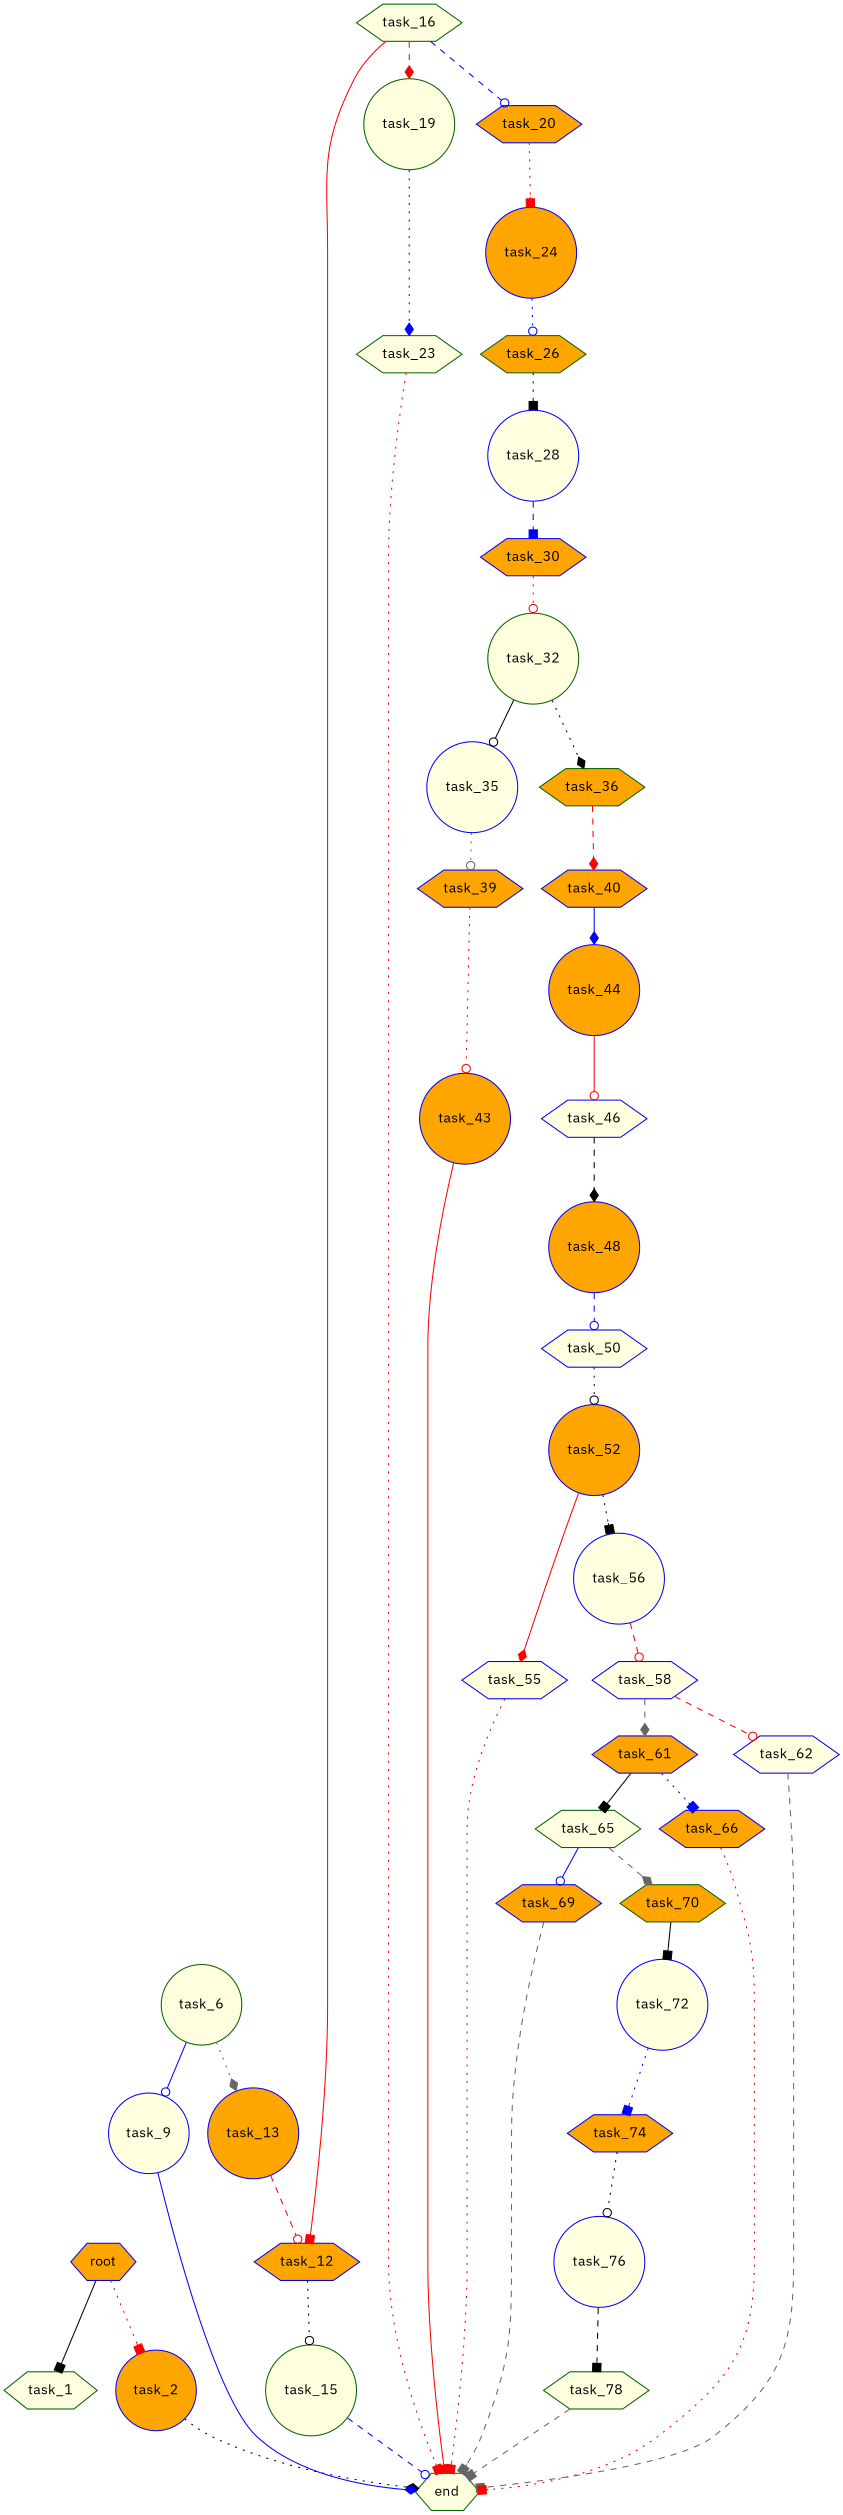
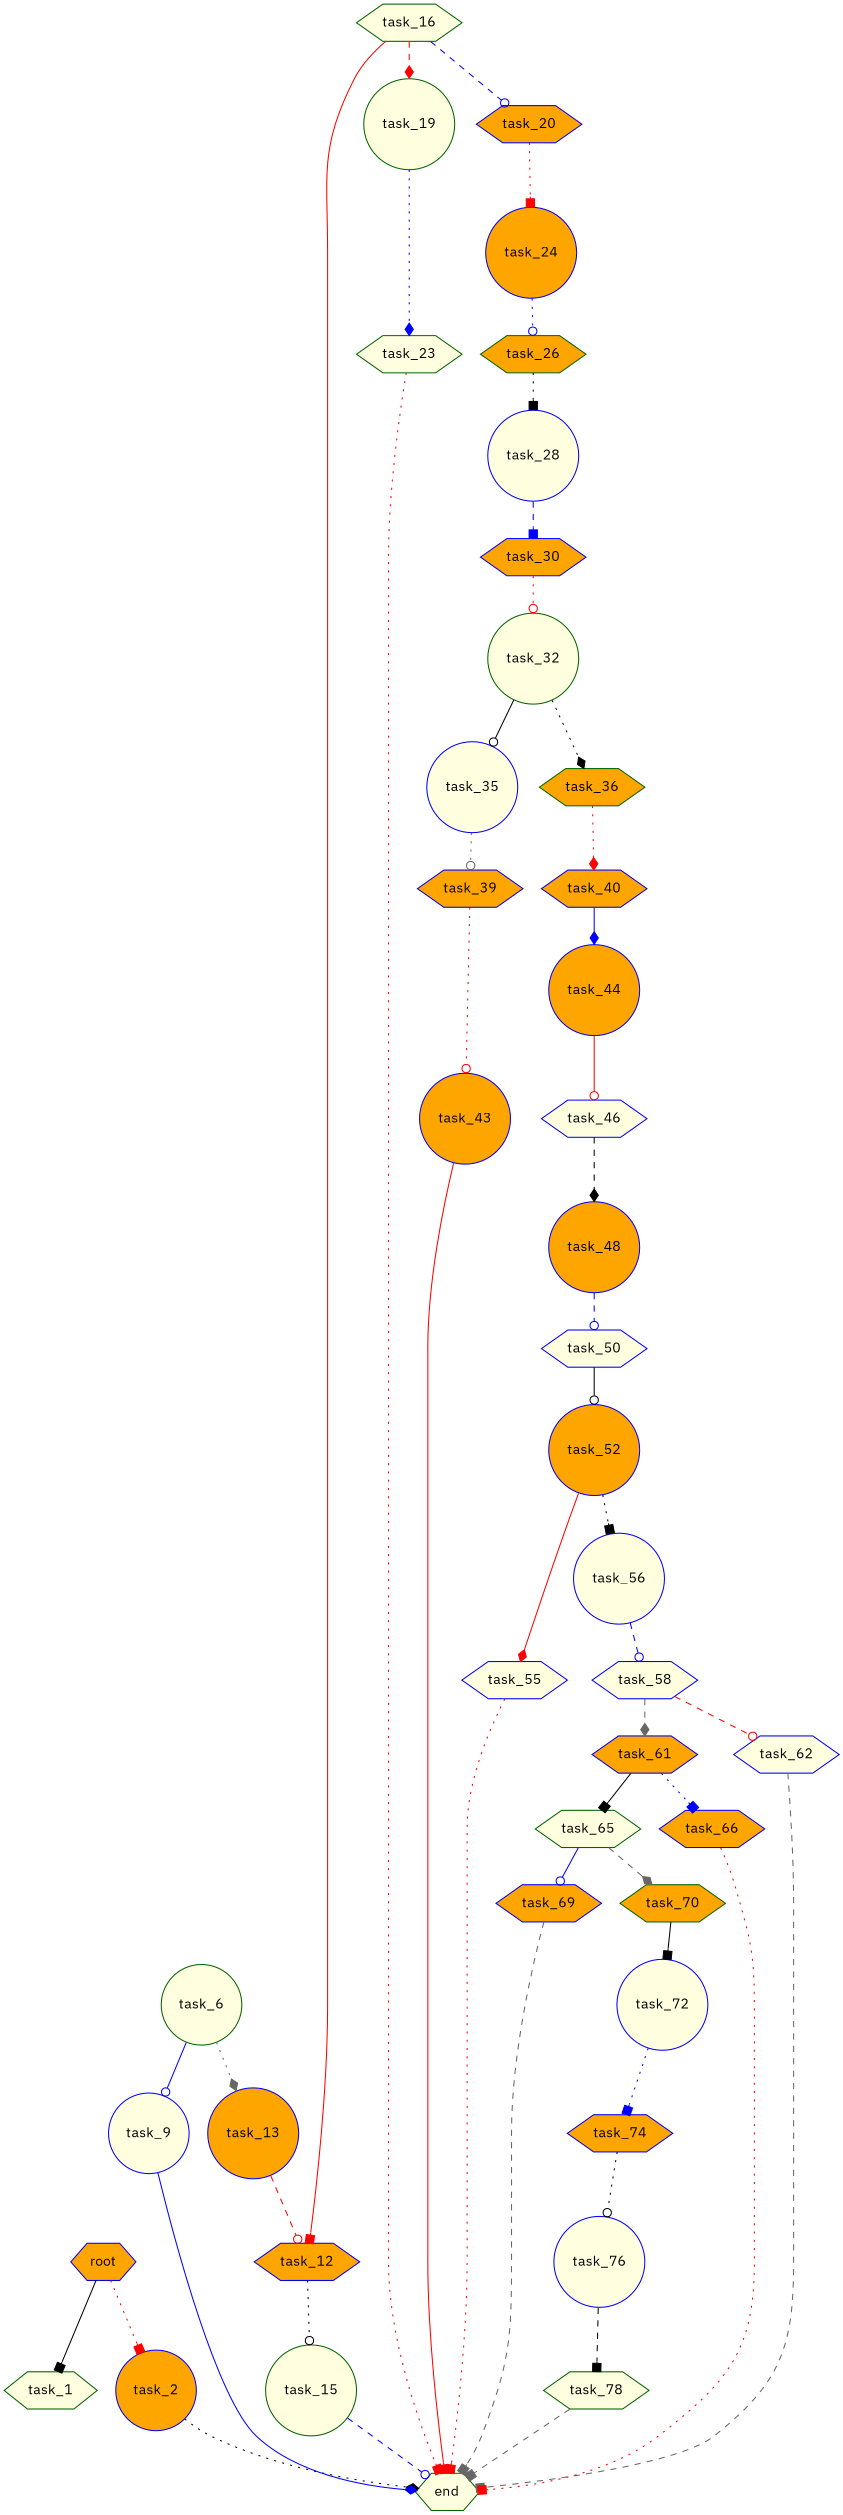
edge "task_36" -> "task_40": style dashed -> dotted
edge "task_50" -> "task_52": style dotted -> solid
edge "task_56" -> "task_58": color red -> blue
